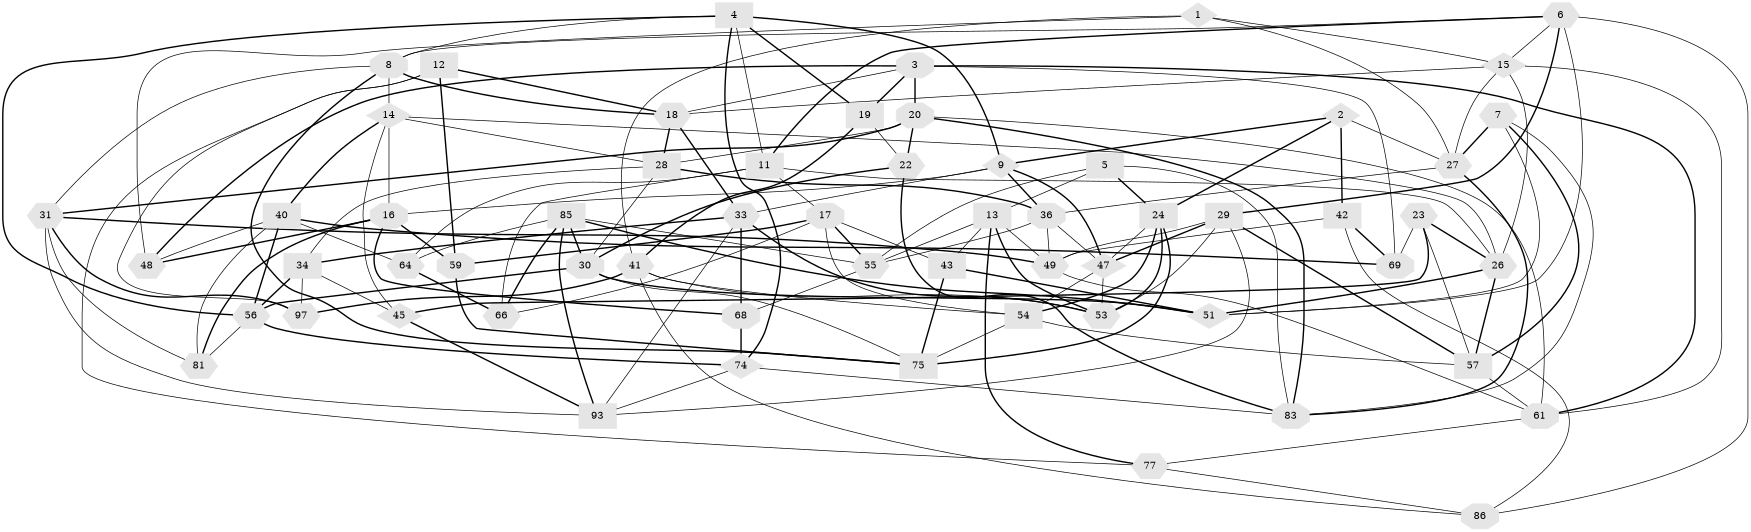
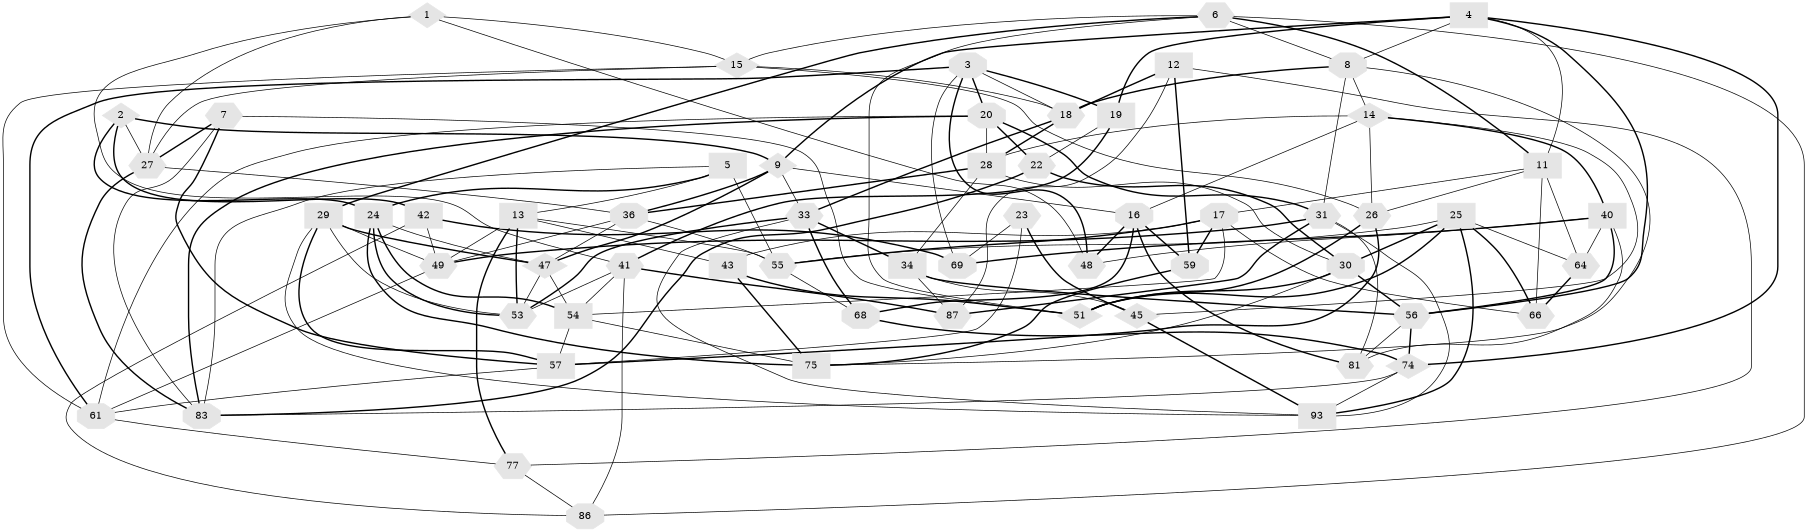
node "85": label "85" -> "25"
edge "23" -- "26": removed
node "97": label "97" -> "87"
edge "8" -- "75": style bold -> solid
